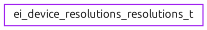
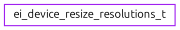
node "ei_device_resolutions_resolutions_t": label "ei_device_resolutions_resolutions_t" -> "ei_device_resize_resolutions_t"
